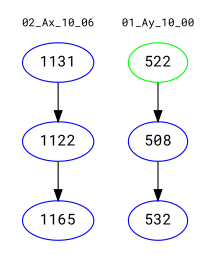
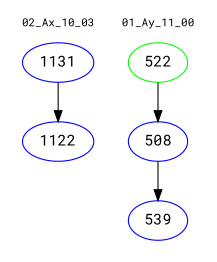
cluster "02_Ax_10_06": label "02_Ax_10_06" -> "02_Ax_10_03"
cluster "01_Ay_10_00": label "01_Ay_10_00" -> "01_Ay_11_00"
node "1165": removed
node "532": label "532" -> "539"
